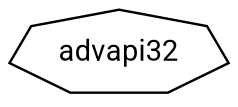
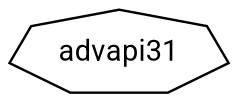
node "advapi32": label "advapi32" -> "advapi31"
